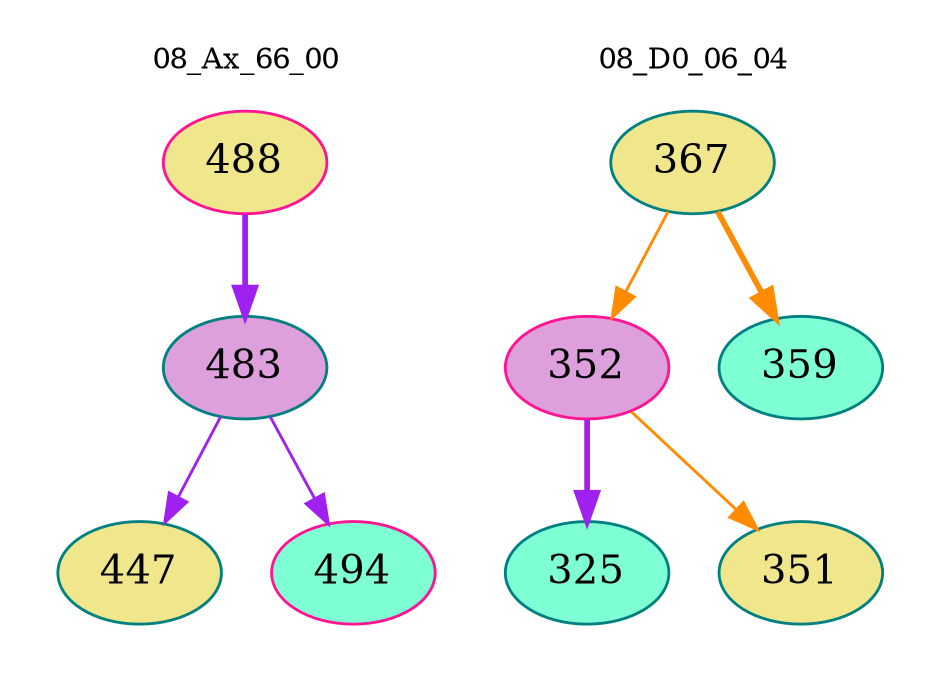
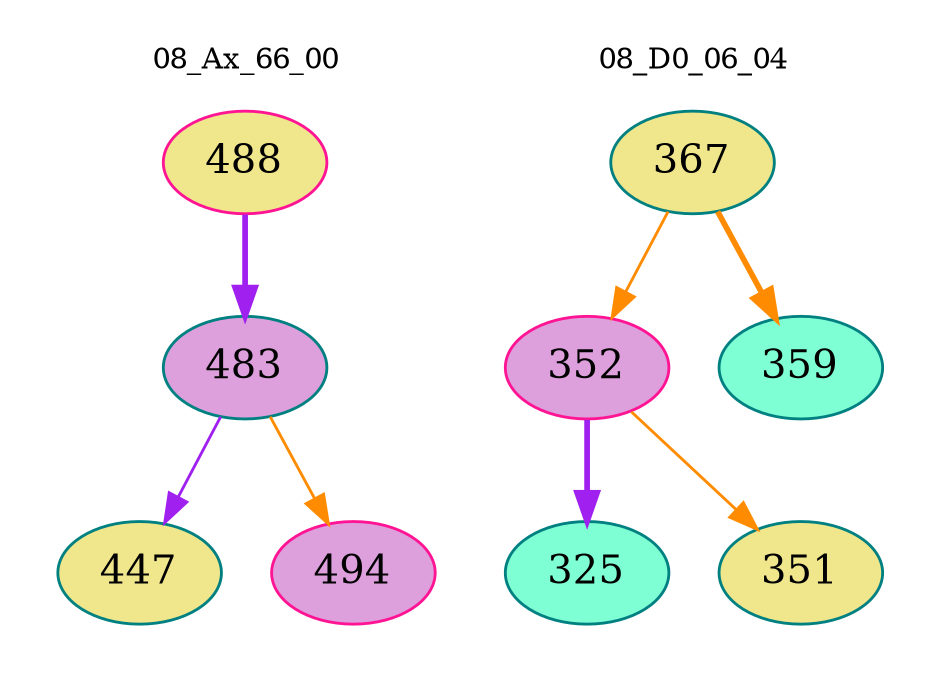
edge "483" -> "494": color purple -> darkorange
node "494": fillcolor aquamarine -> plum
